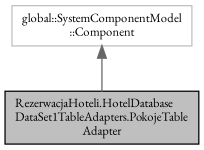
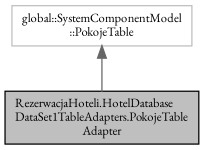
node "global::SystemComponentModel ::Component": label "global::SystemComponentModel ::Component" -> "global::SystemComponentModel ::PokojeTable"
